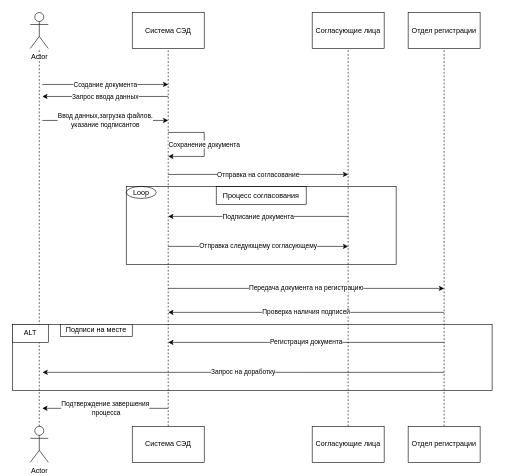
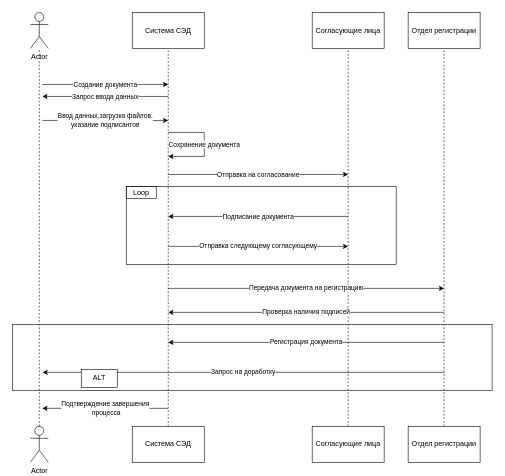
node "Loop": shape ellipse -> rectangle
node "Процесс согласования": removed
node "Подписи на месте": removed
node "ALT": moved (30, 333) -> (99, 378)
